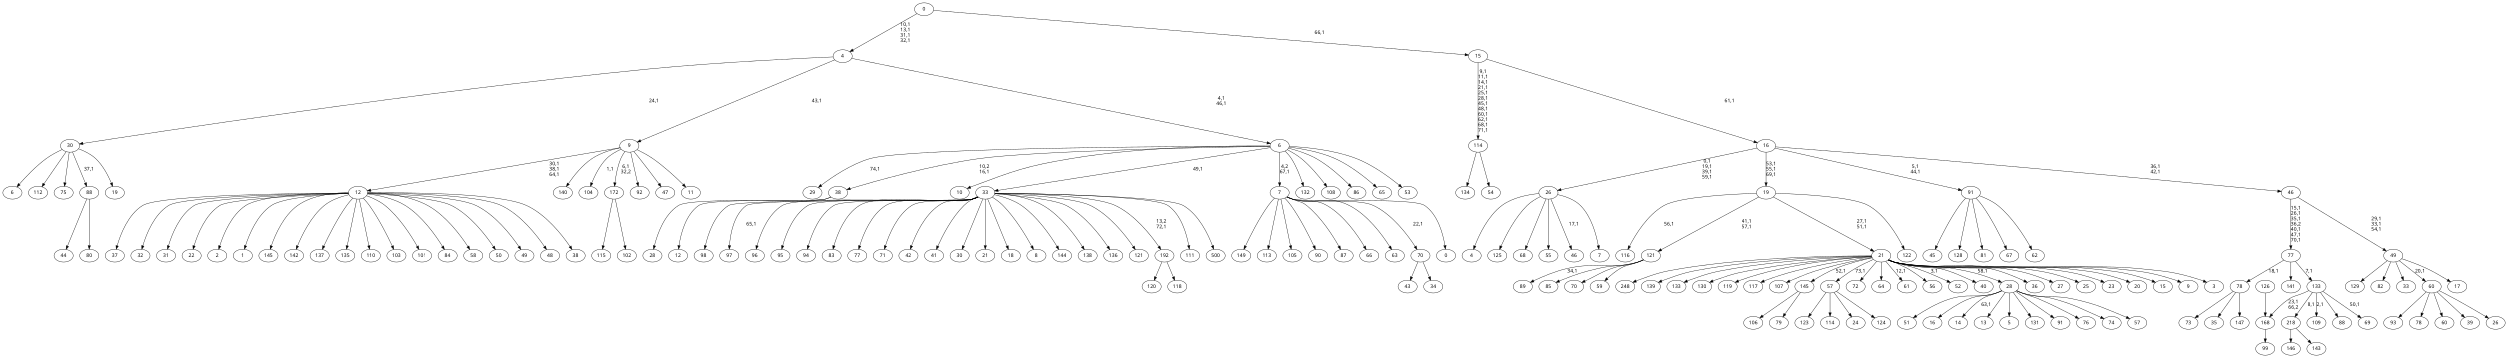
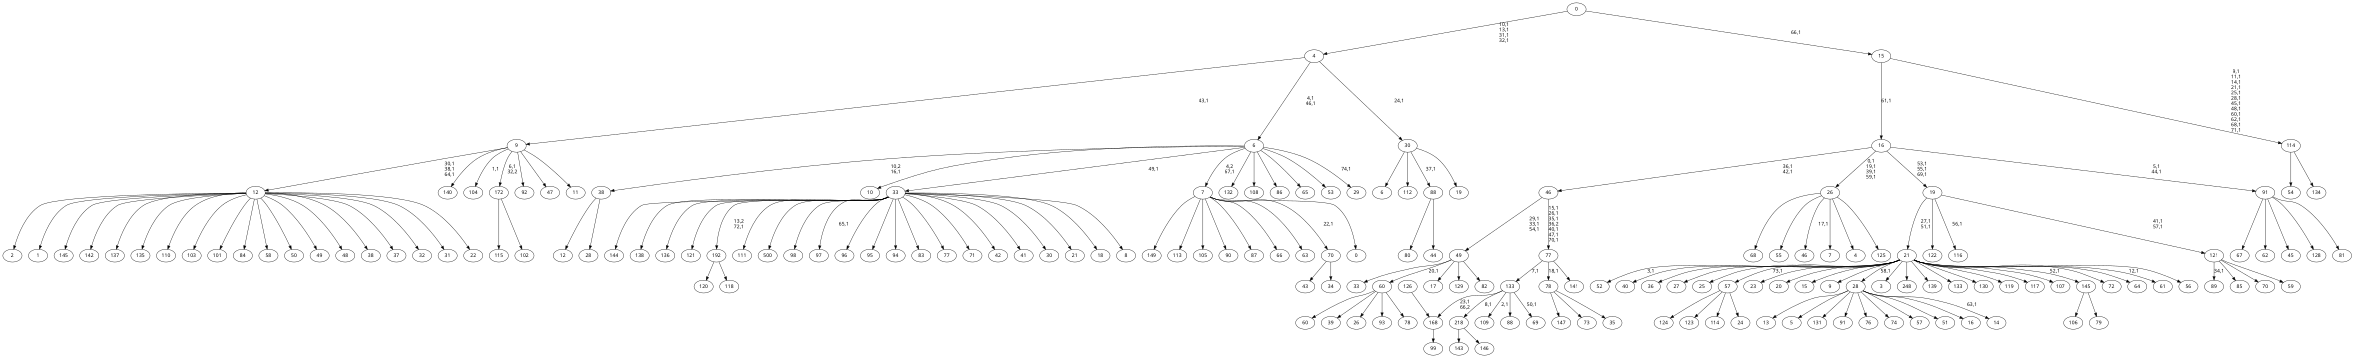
node "75": removed
